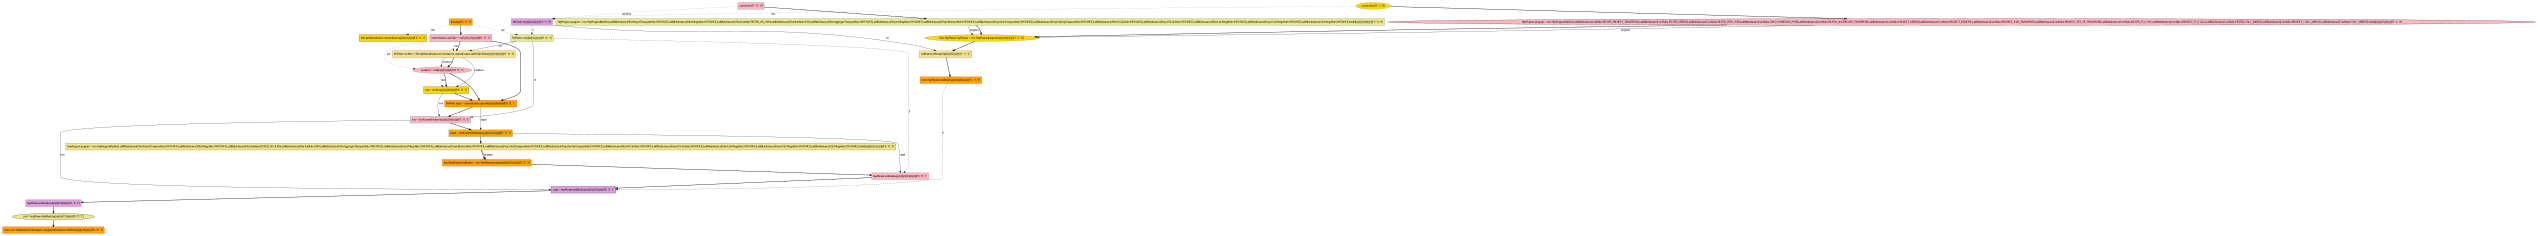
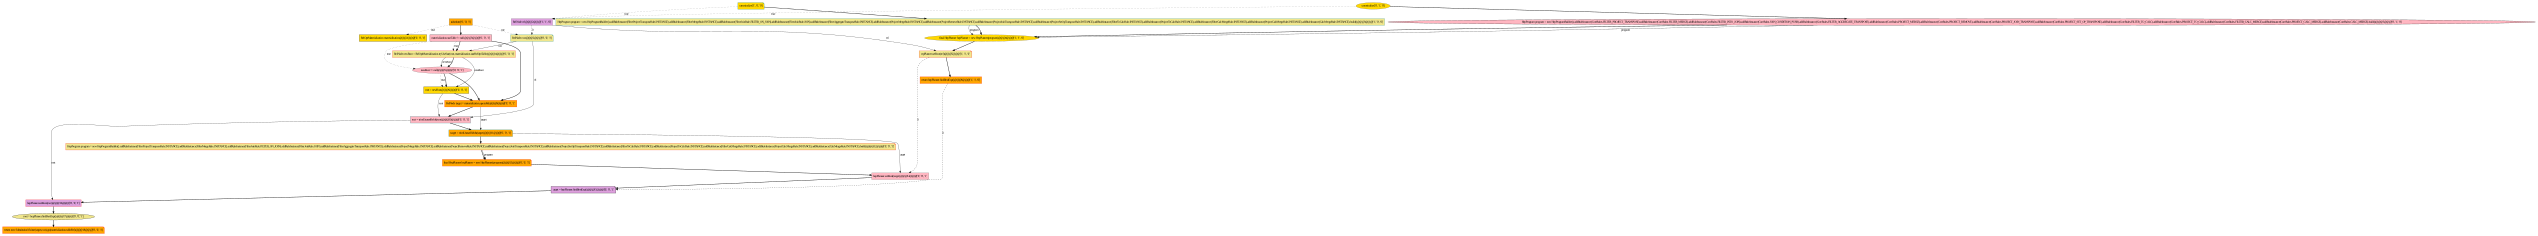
node "canonicalize['1', '0', '0']": fillcolor lightpink -> gold
edge "canonicalize['1', '0', '0']" -> "RelNode rel@@@2@@@['1', '1', '0']": label "newRoot" -> "true"
edge "RelNode root@@@2@@@['0', '0', '1']" -> "hepPlanner.setRoot(target)@@@14@@@['0', '0', '1']": now "hepPlanner.setRoot(rel)@@@5@@@['1', '1', '0']" -> "hepPlanner.setRoot(target)@@@14@@@['0', '0', '1']"
edge "root = trimUnusedfields(root)@@@10@@@['0', '0', '1']" -> "target = hepPlanner.findBestExp()@@@15@@@['0', '0', '1']": now "root = trimUnusedfields(root)@@@10@@@['0', '0', '1']" -> "hepPlanner.setRoot(root)@@@16@@@['0', '0', '1']"
